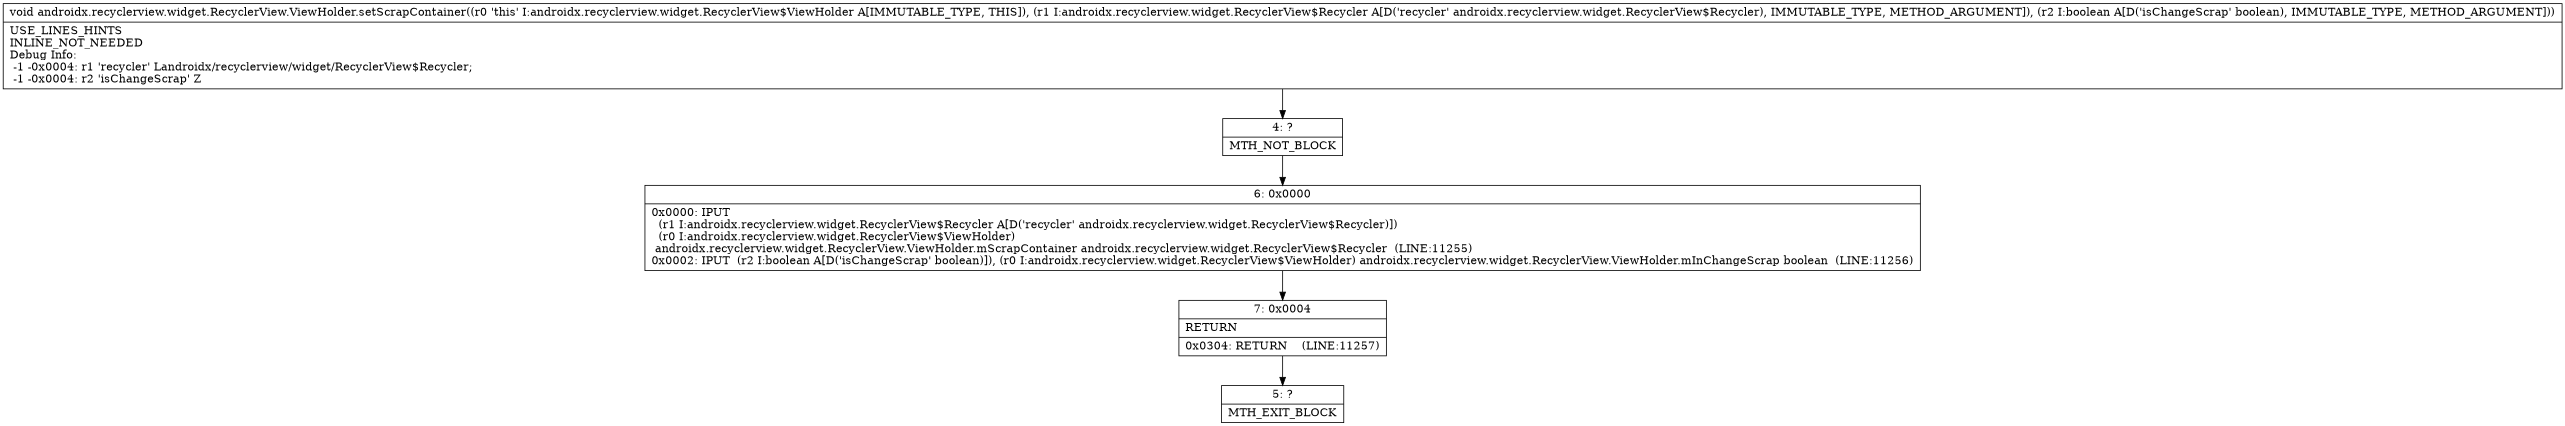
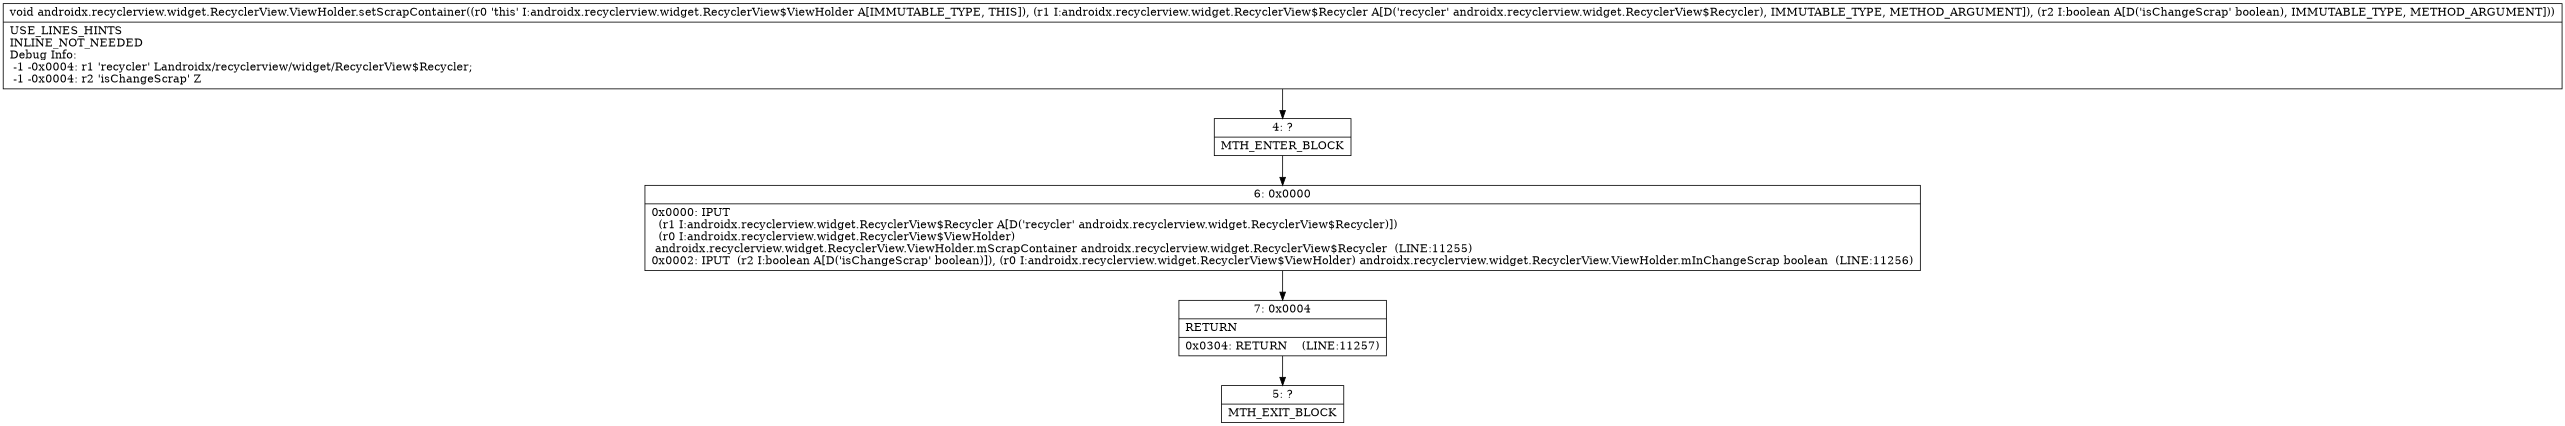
node "4: ?": text "MTH_NOT_BLOCK" -> "MTH_ENTER_BLOCK"
